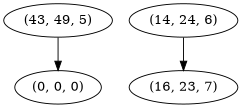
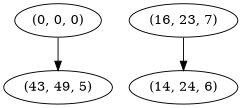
edge "(43, 49, 5)" -> "(0, 0, 0)": reversed
edge "(14, 24, 6)" -> "(16, 23, 7)": reversed
